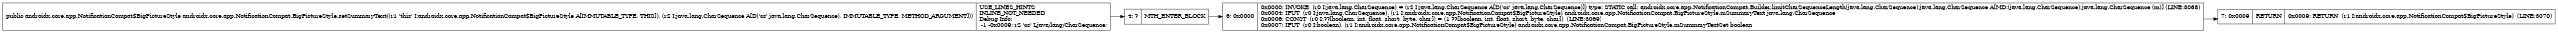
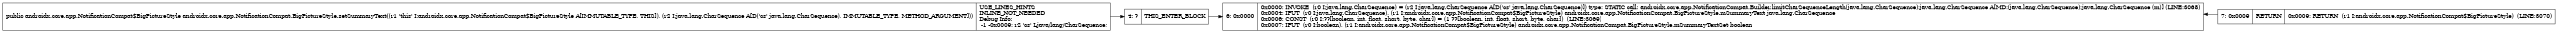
node "4: ?": text "MTH_ENTER_BLOCK" -> "THIS_ENTER_BLOCK"
edge "6: 0x0000" -> "7: 0x0009": reversed
